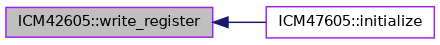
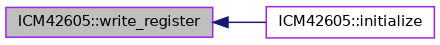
node "ICM47605::initialize": label "ICM47605::initialize" -> "ICM42605::initialize"
